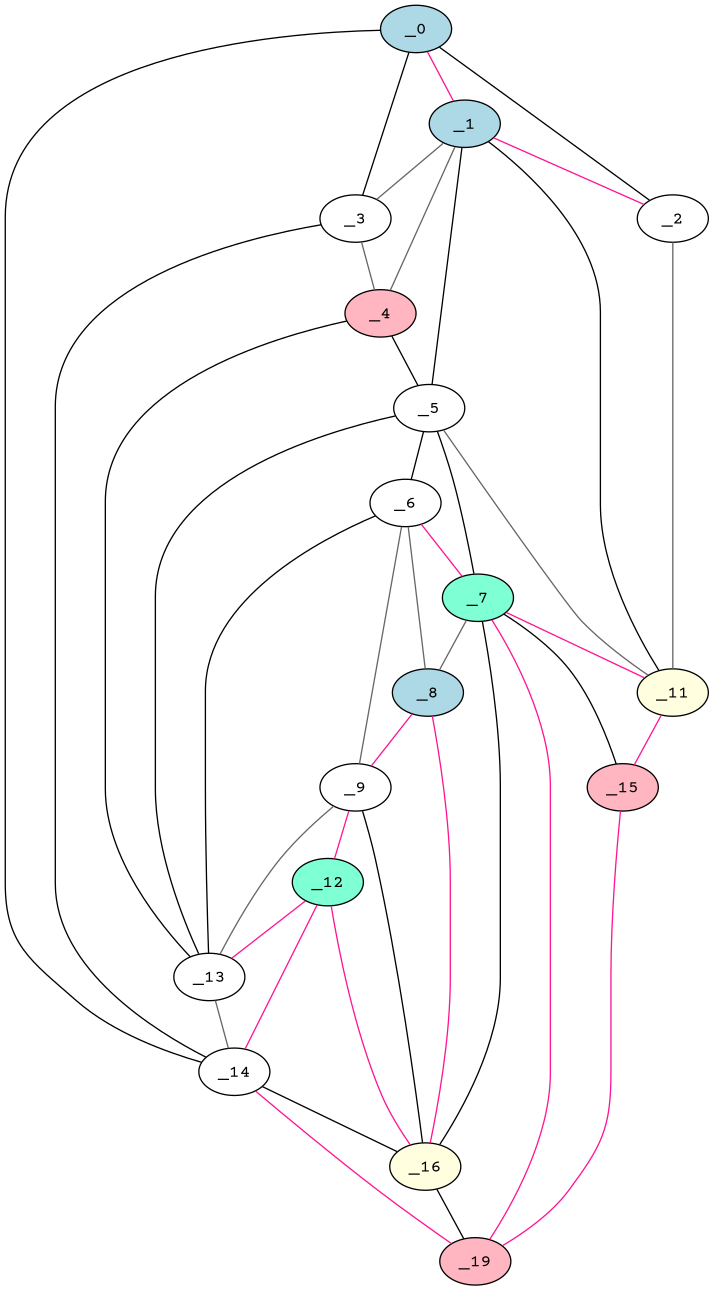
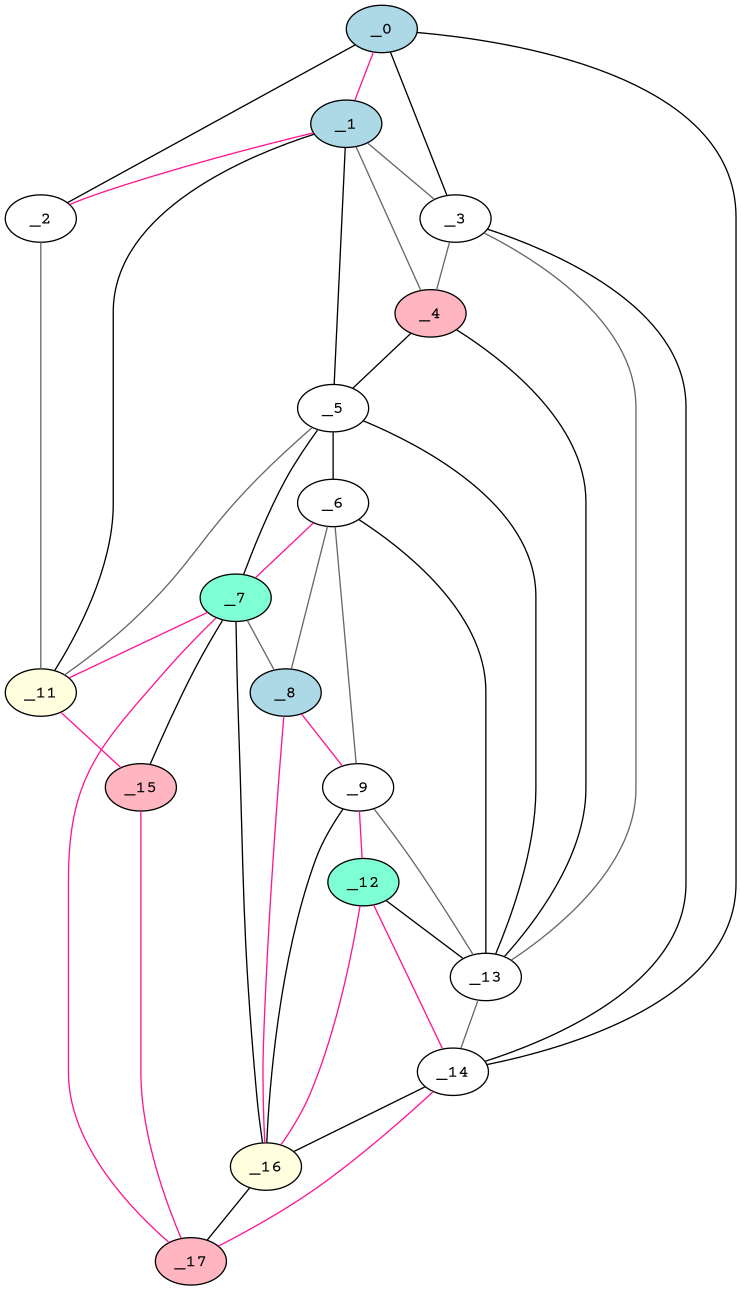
edge "_3" -- "_13": added
edge "_12" -- "_13": color deeppink -> black
node "_19": label "_19" -> "_17"
